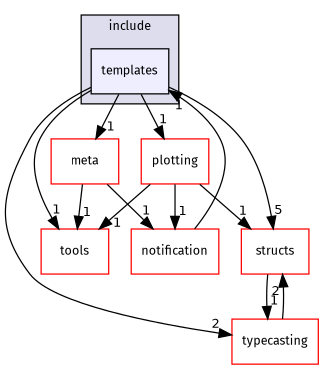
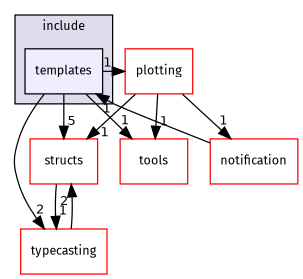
node "meta": removed
